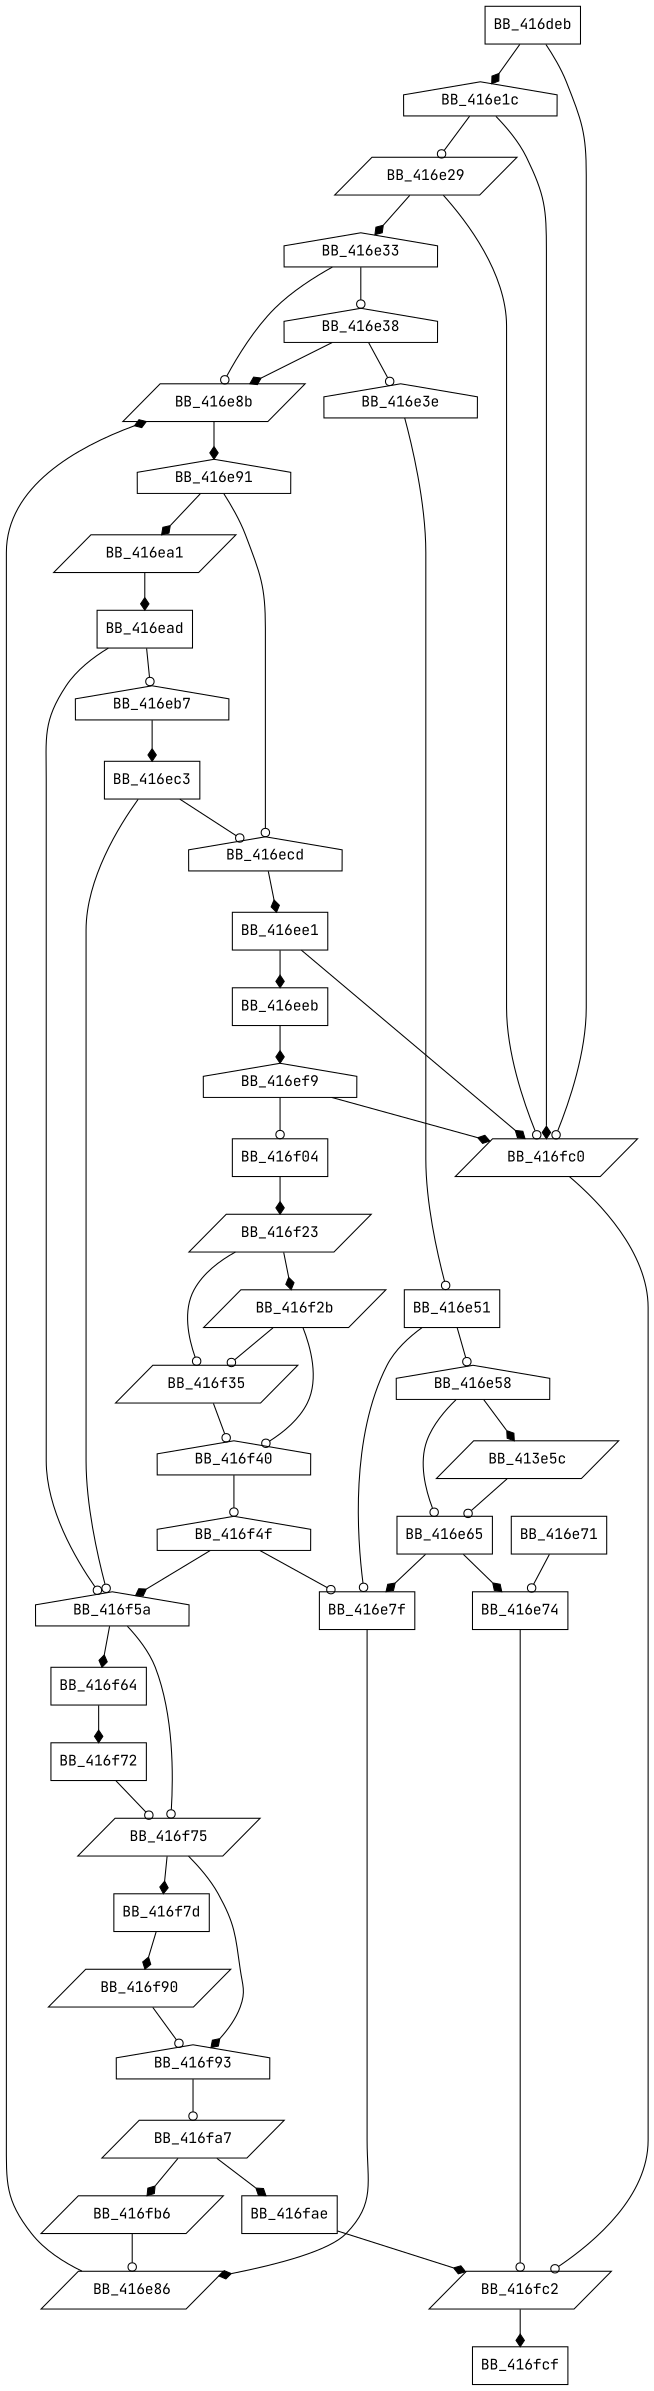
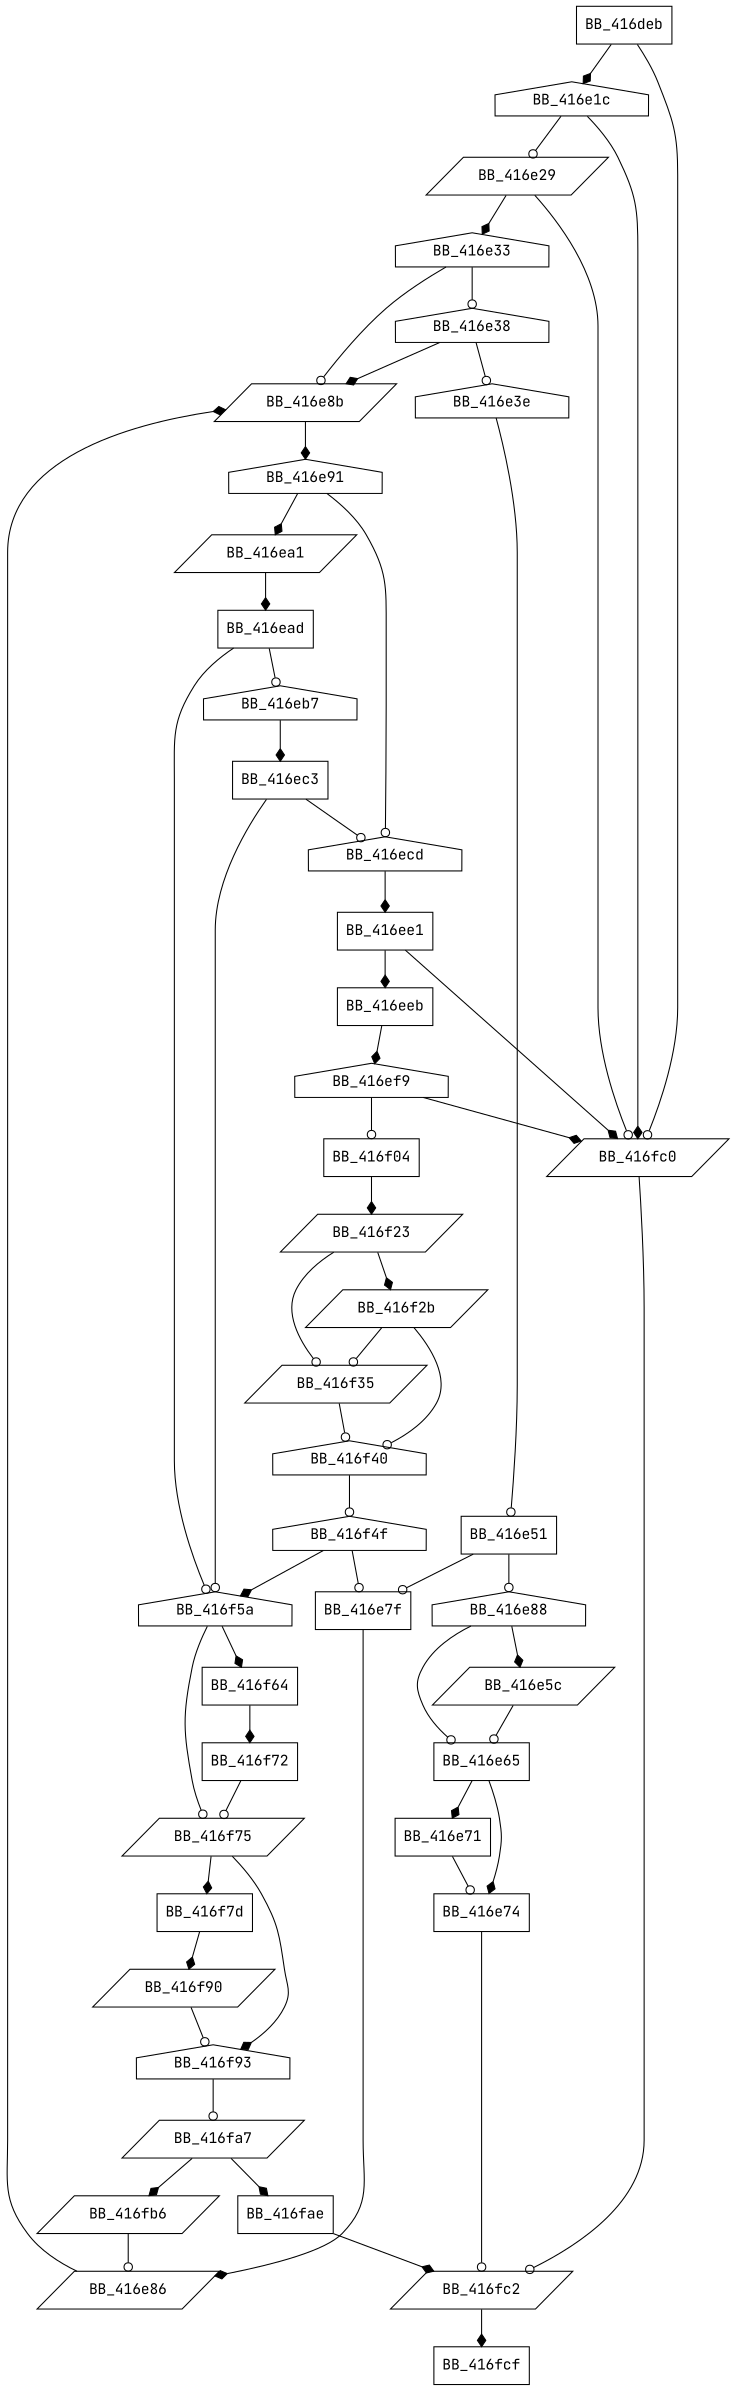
node "BB_416e58": label "BB_416e58" -> "BB_416e88"
node "BB_413e5c": label "BB_413e5c" -> "BB_416e5c"
edge "BB_416e65" -> "BB_416e7f": now "BB_416e65" -> "BB_416e71"
